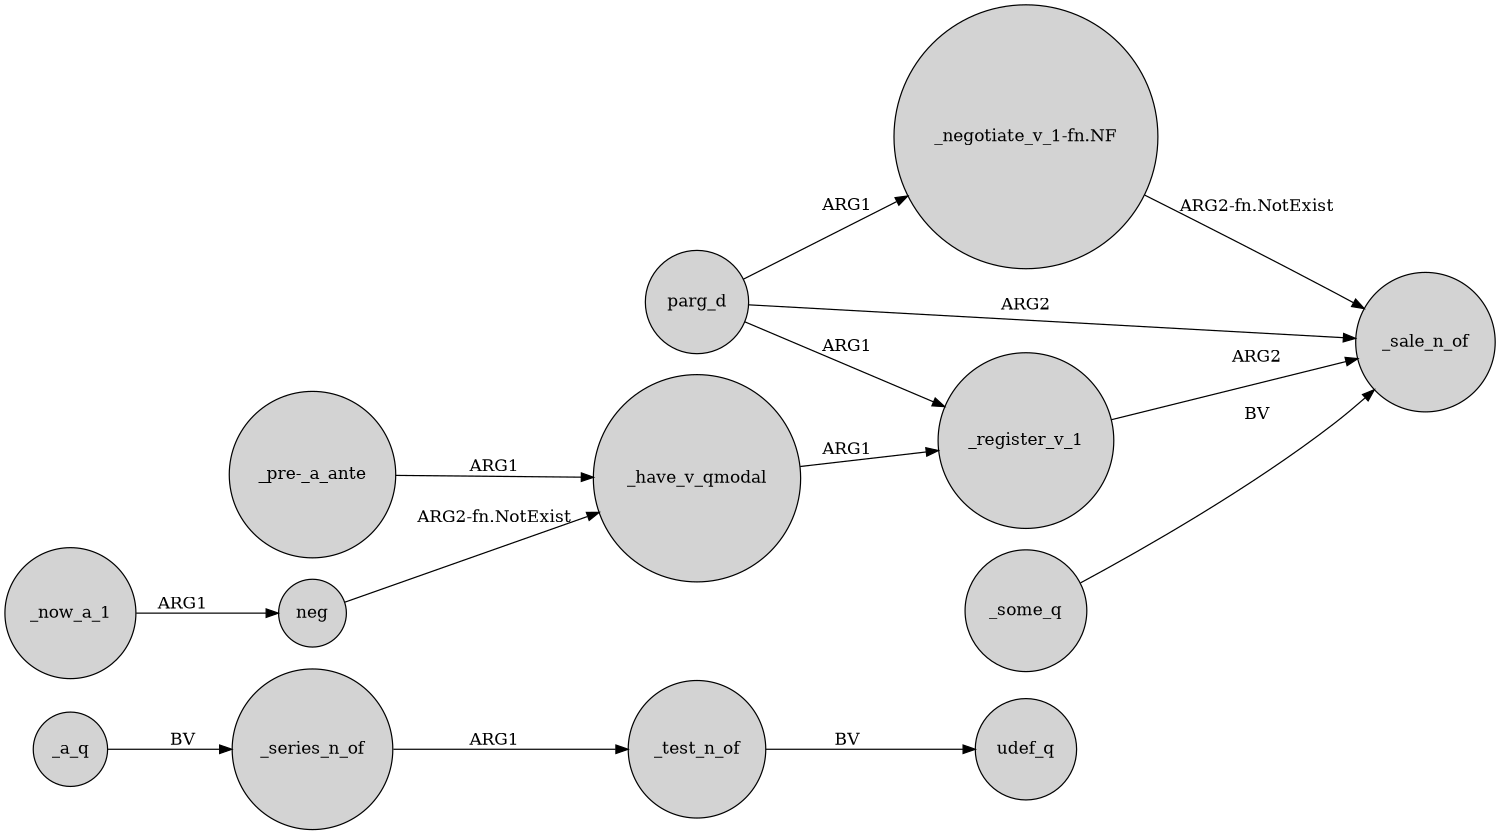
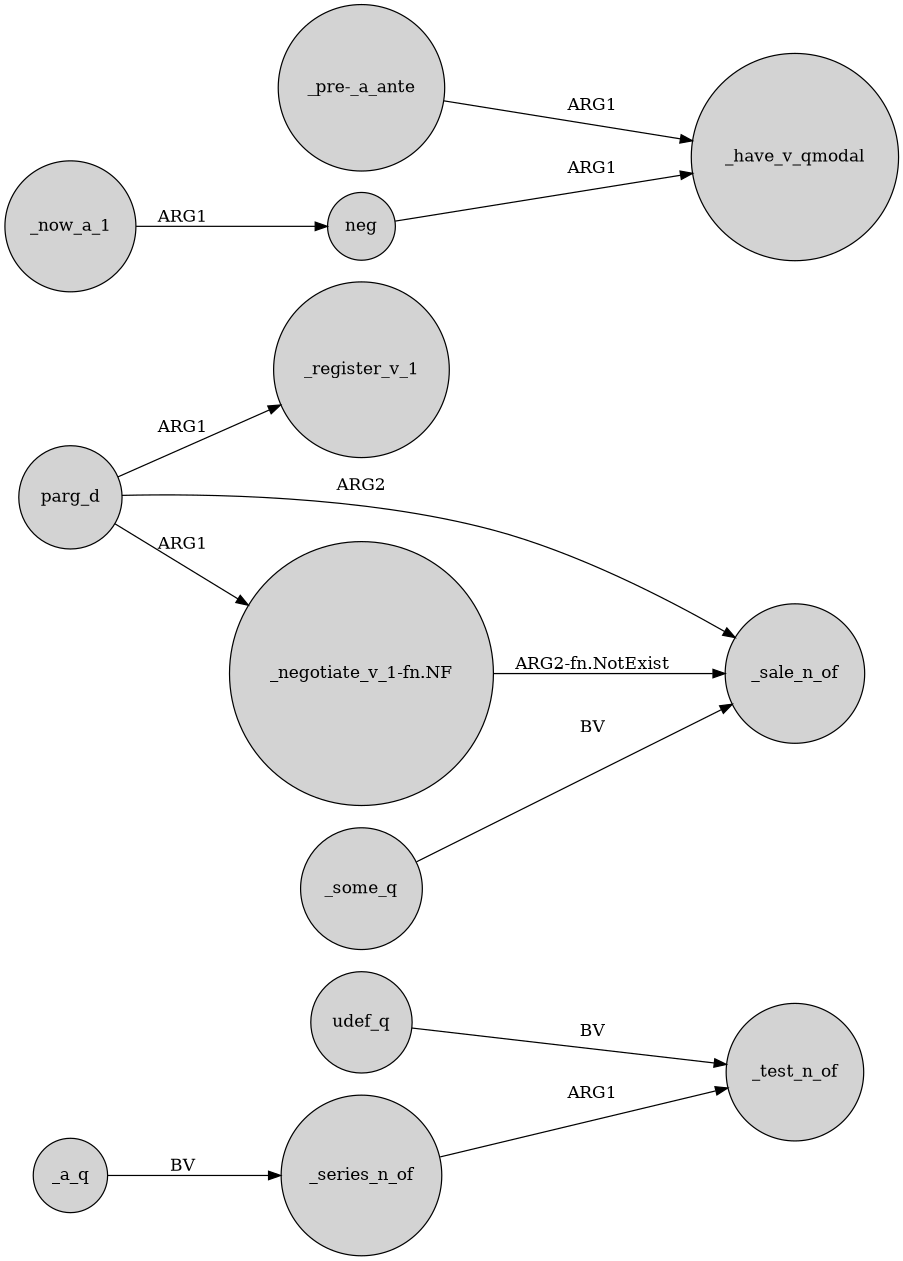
edge "_register_v_1" -> "_sale_n_of": removed, label "ARG2"
edge "_have_v_qmodal" -> "_register_v_1": removed, label "ARG1"
edge "neg" -> "_have_v_qmodal": label "ARG2-fn.NotExist" -> "ARG1"
edge "_test_n_of" -> "udef_q": reversed
